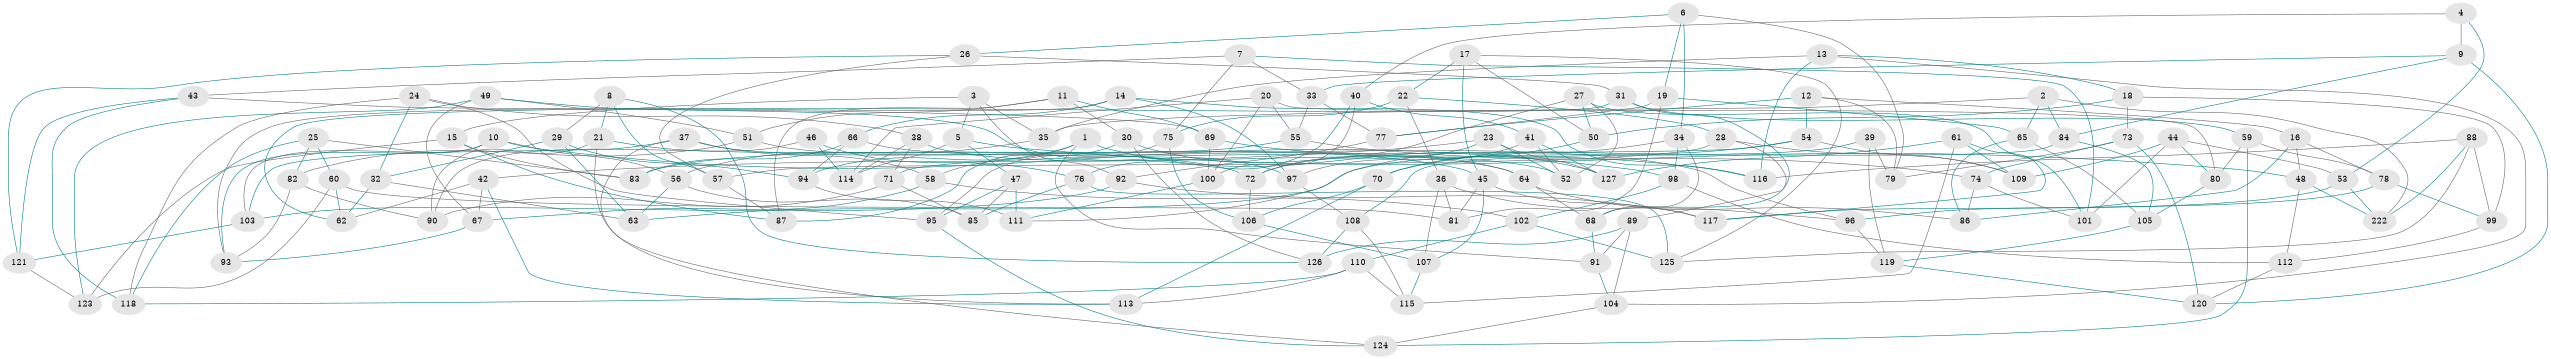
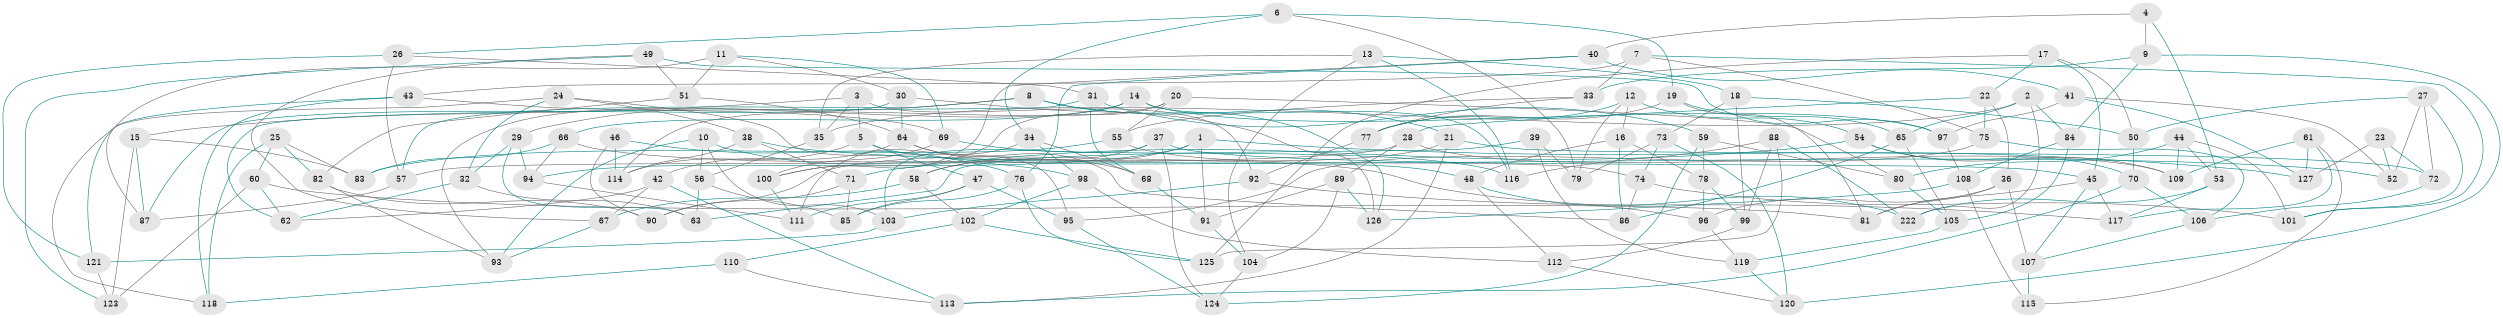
edge "23" -- "42": now "64" -- "42"
edge "110" -- "115": removed
